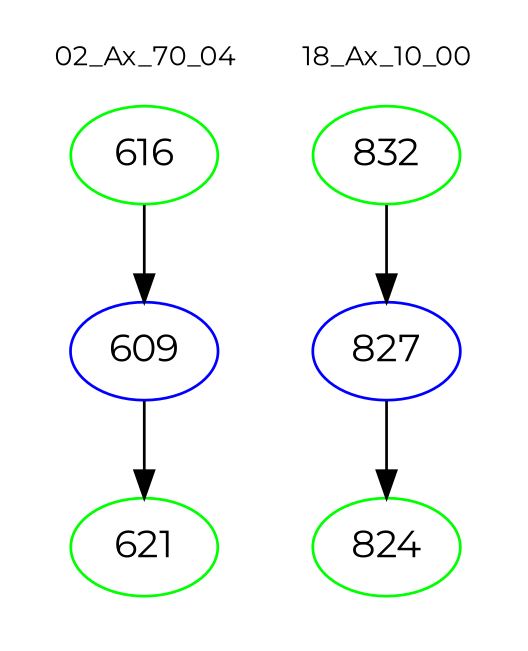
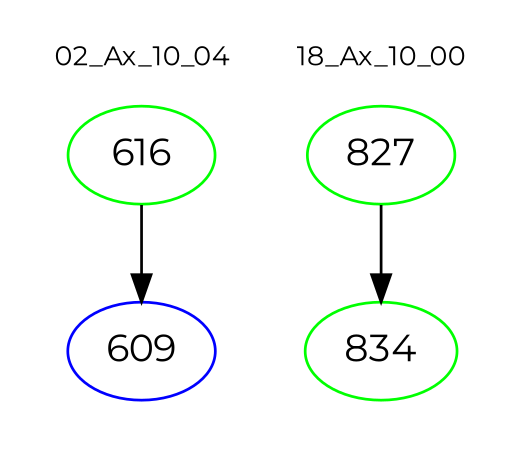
cluster "02_Ax_70_04": label "02_Ax_70_04" -> "02_Ax_10_04"
node "832": removed
node "827": color blue -> green
node "621": removed
node "824": label "824" -> "834"
